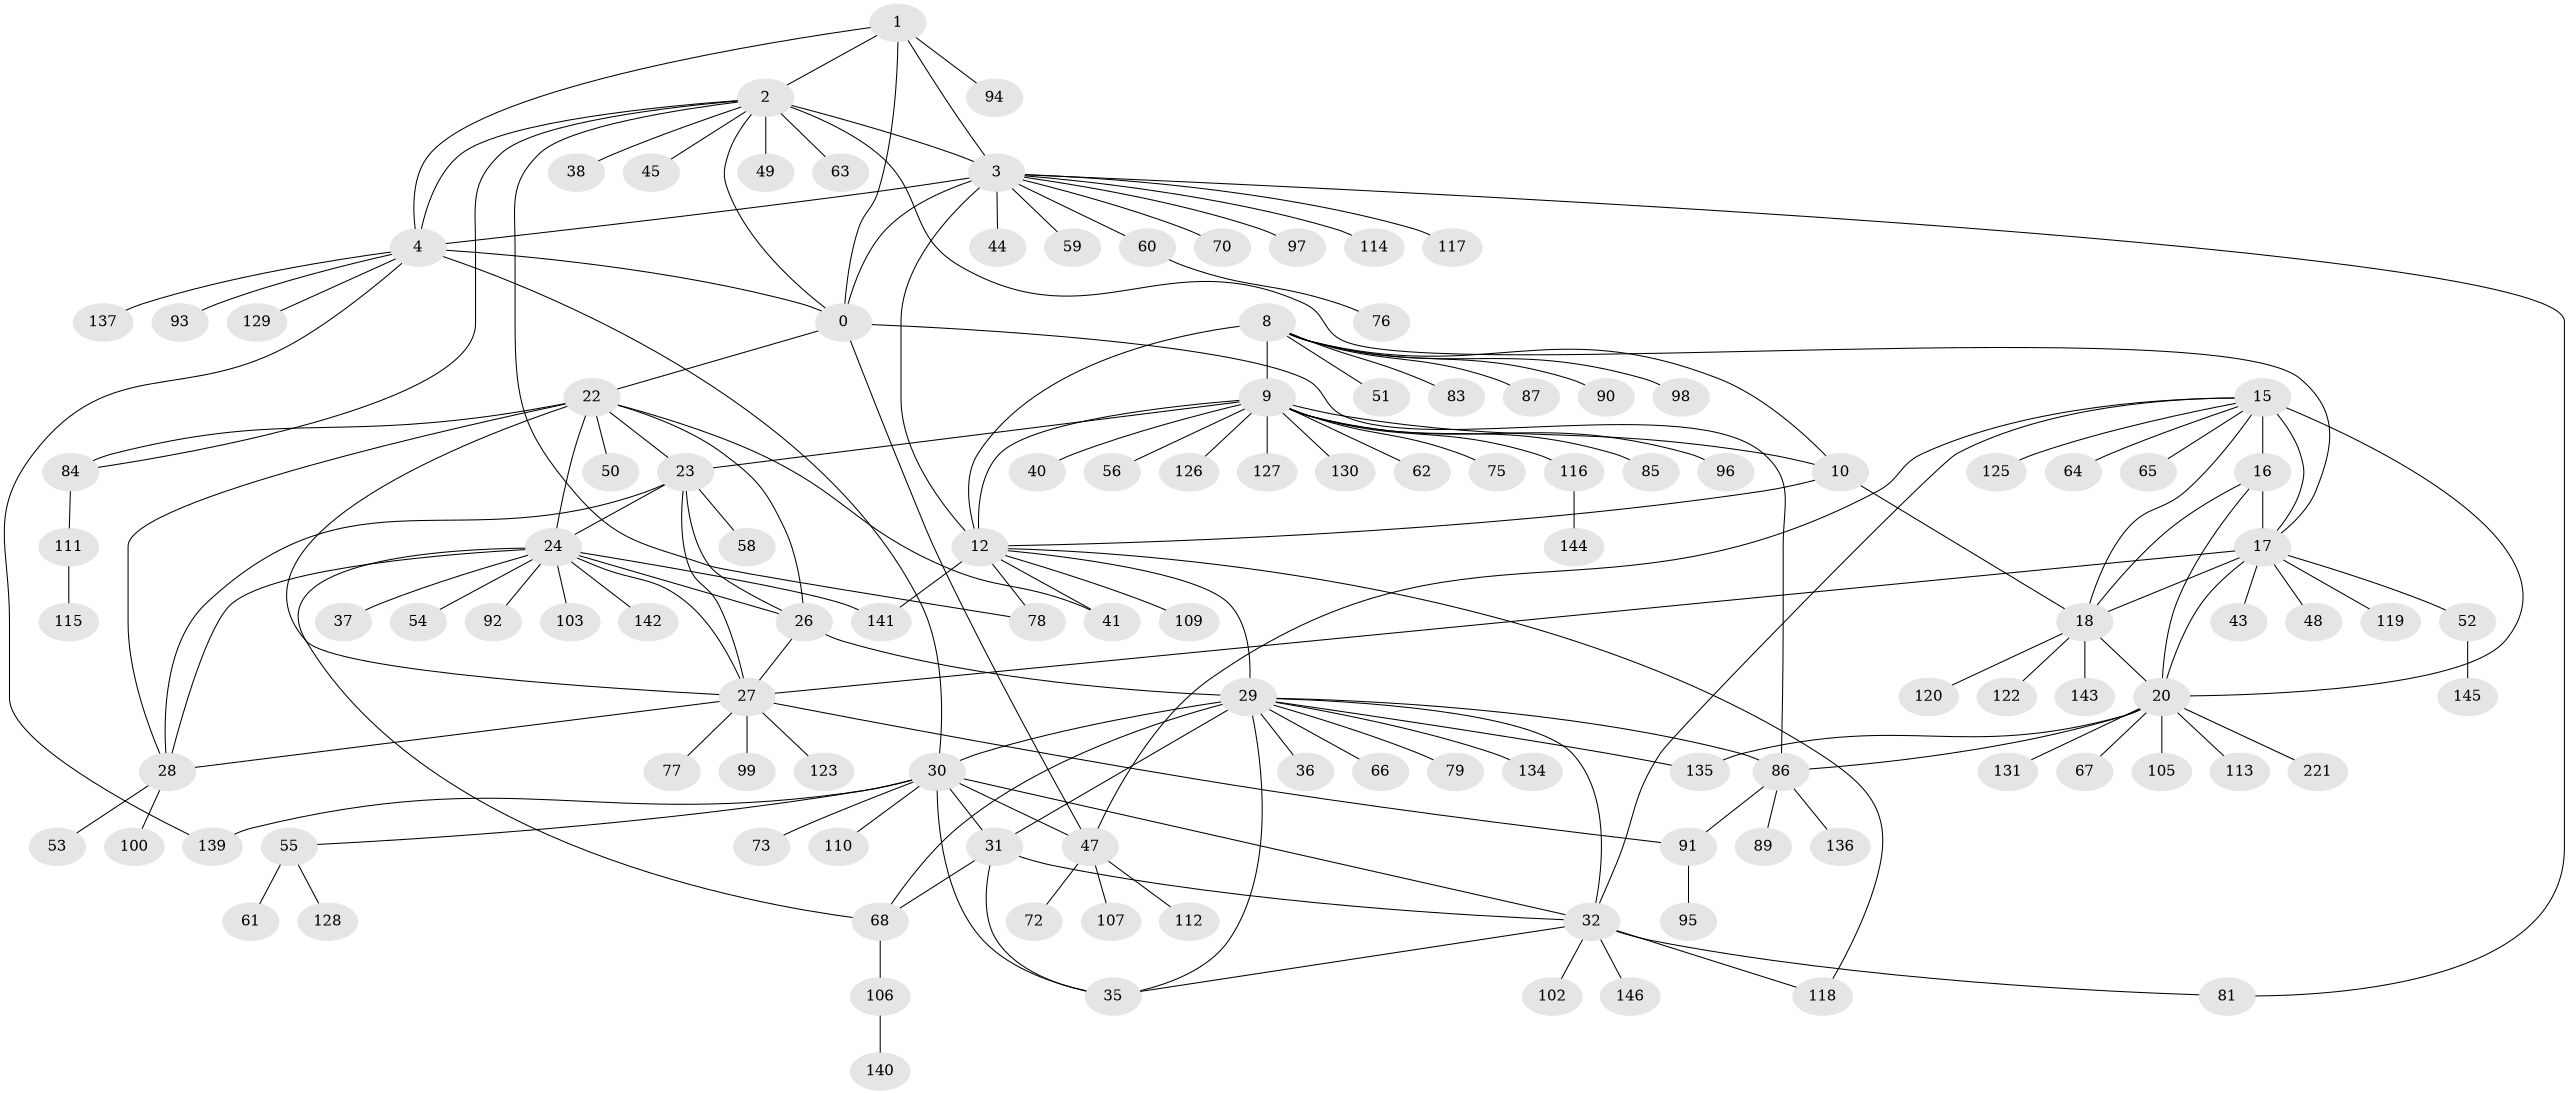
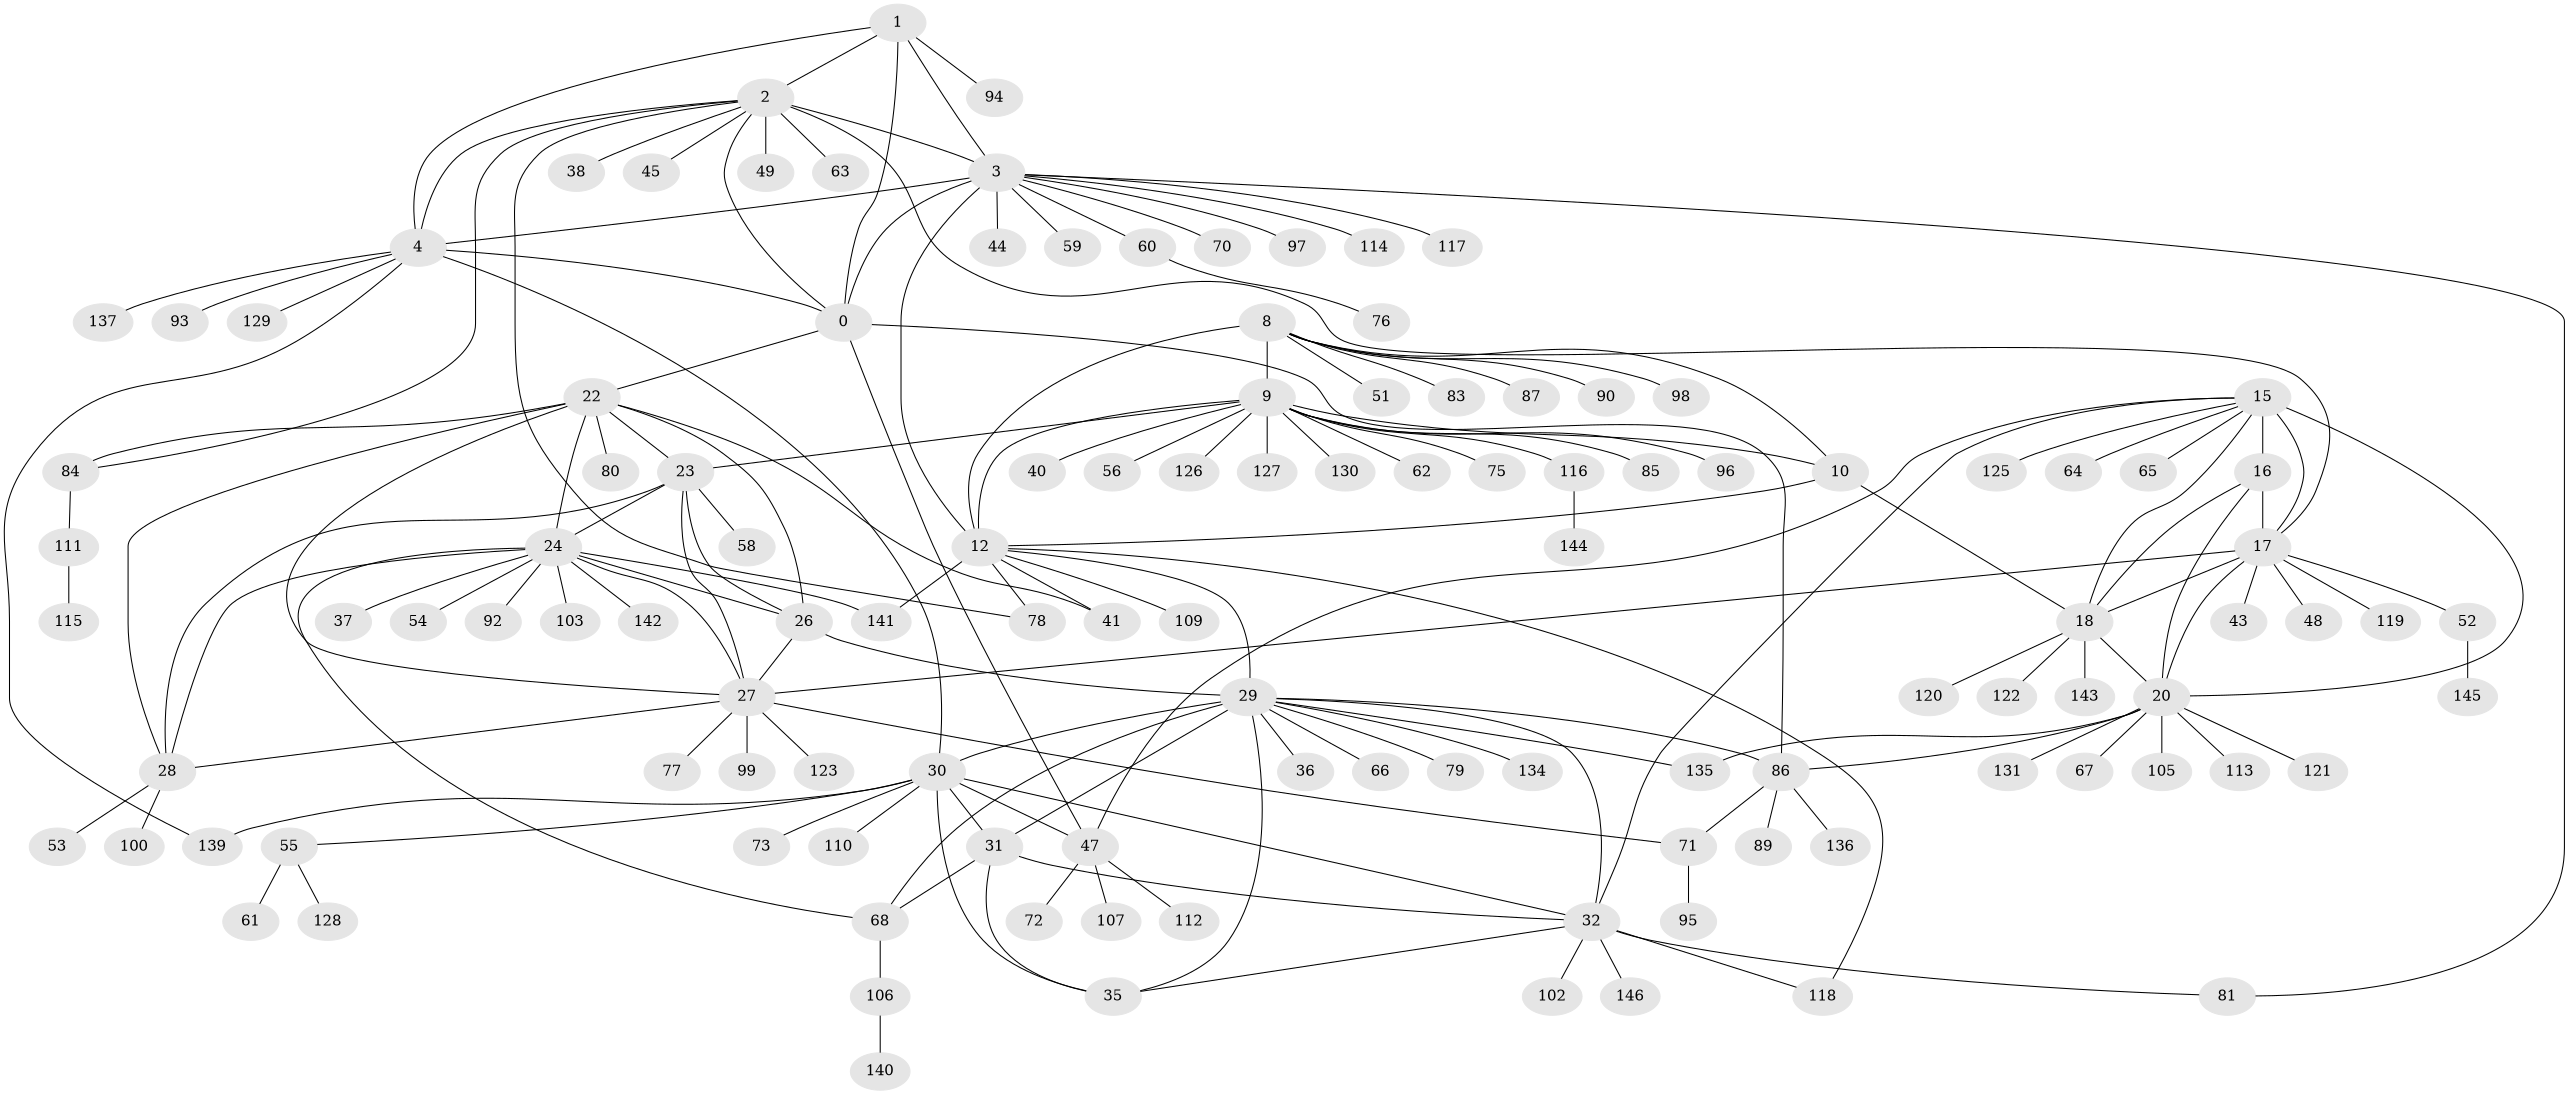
node "50": label "50" -> "80"
node "221": label "221" -> "121"
node "91": label "91" -> "71"
